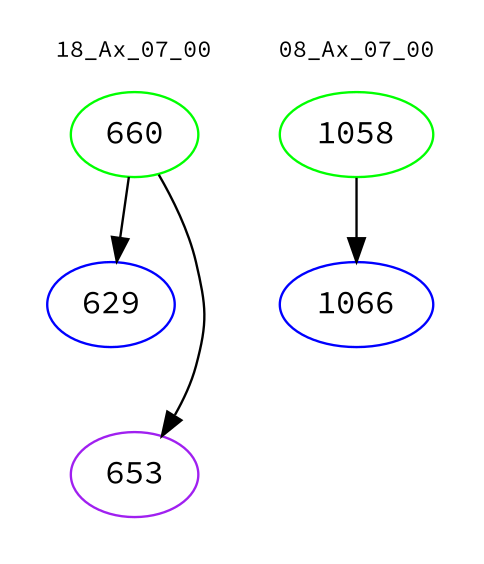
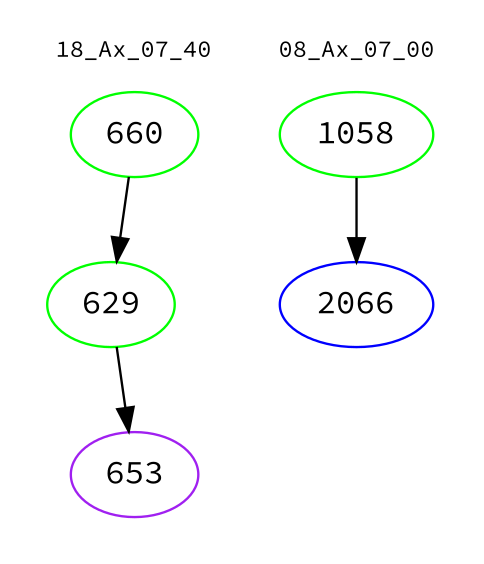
cluster "18_Ax_07_00": label "18_Ax_07_00" -> "18_Ax_07_40"
edge "660" -> "653": now "629" -> "653"
node "629": color blue -> green
node "1066": label "1066" -> "2066"
